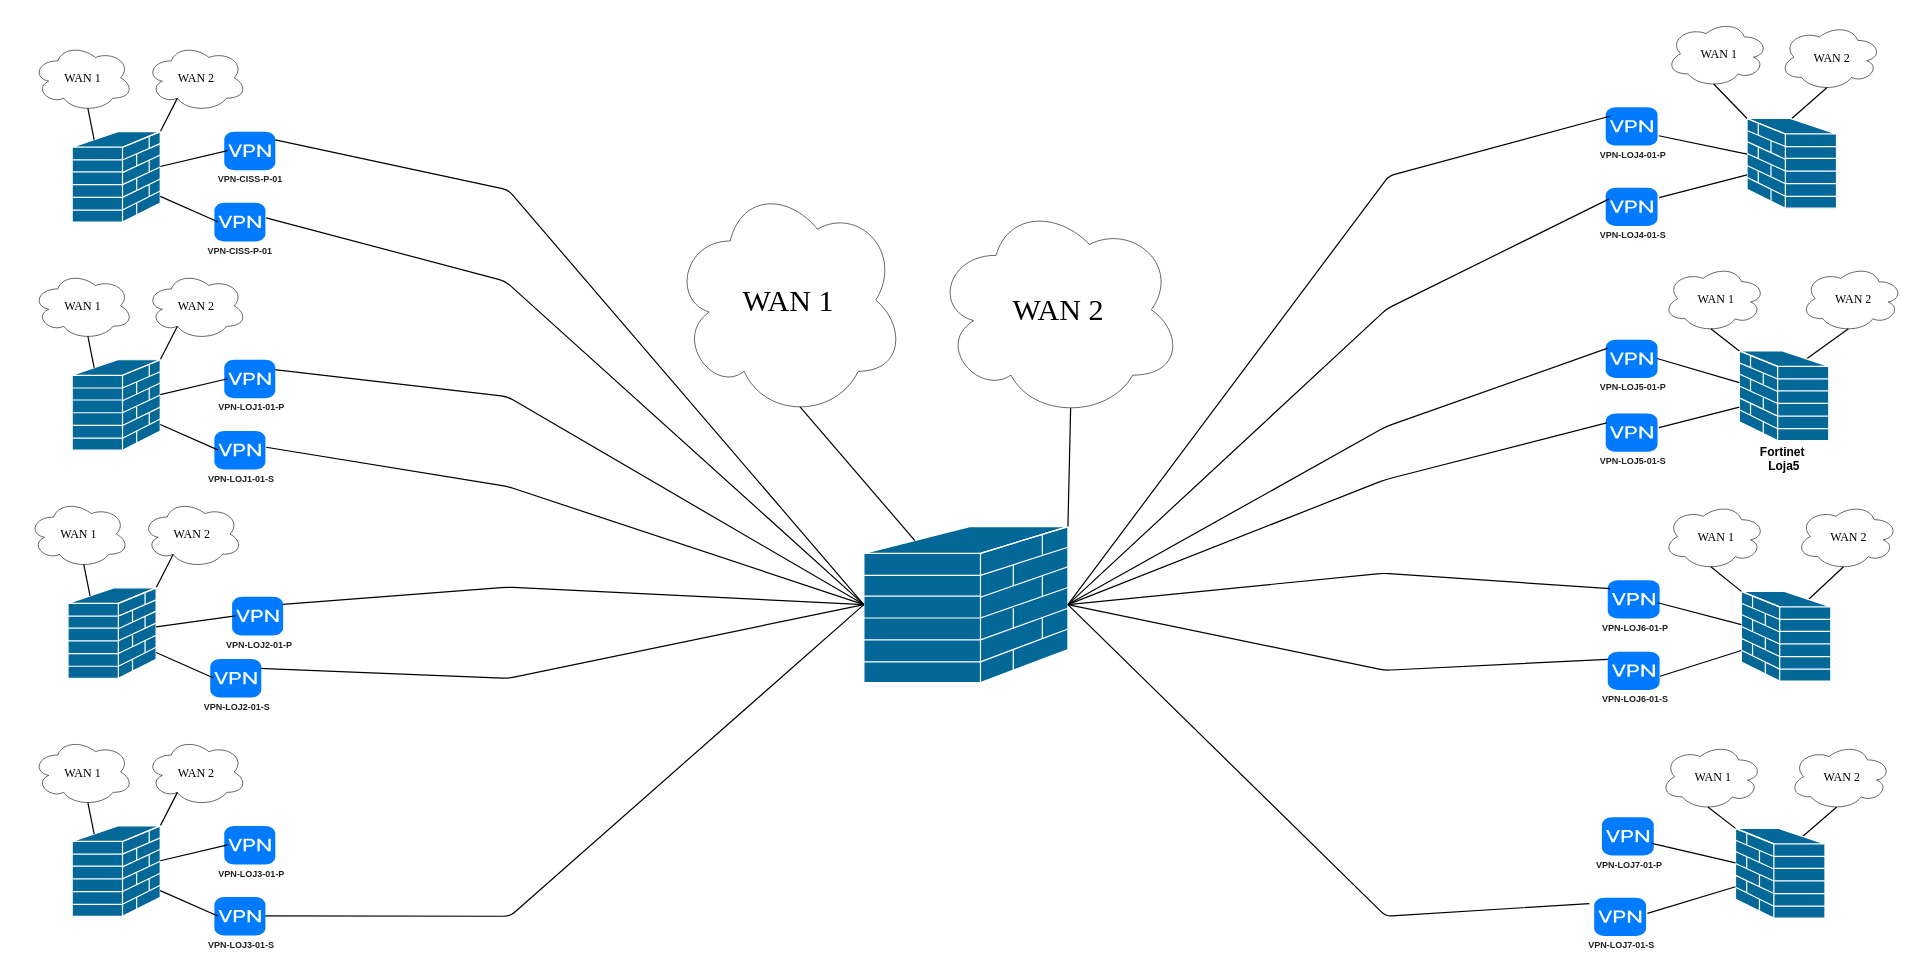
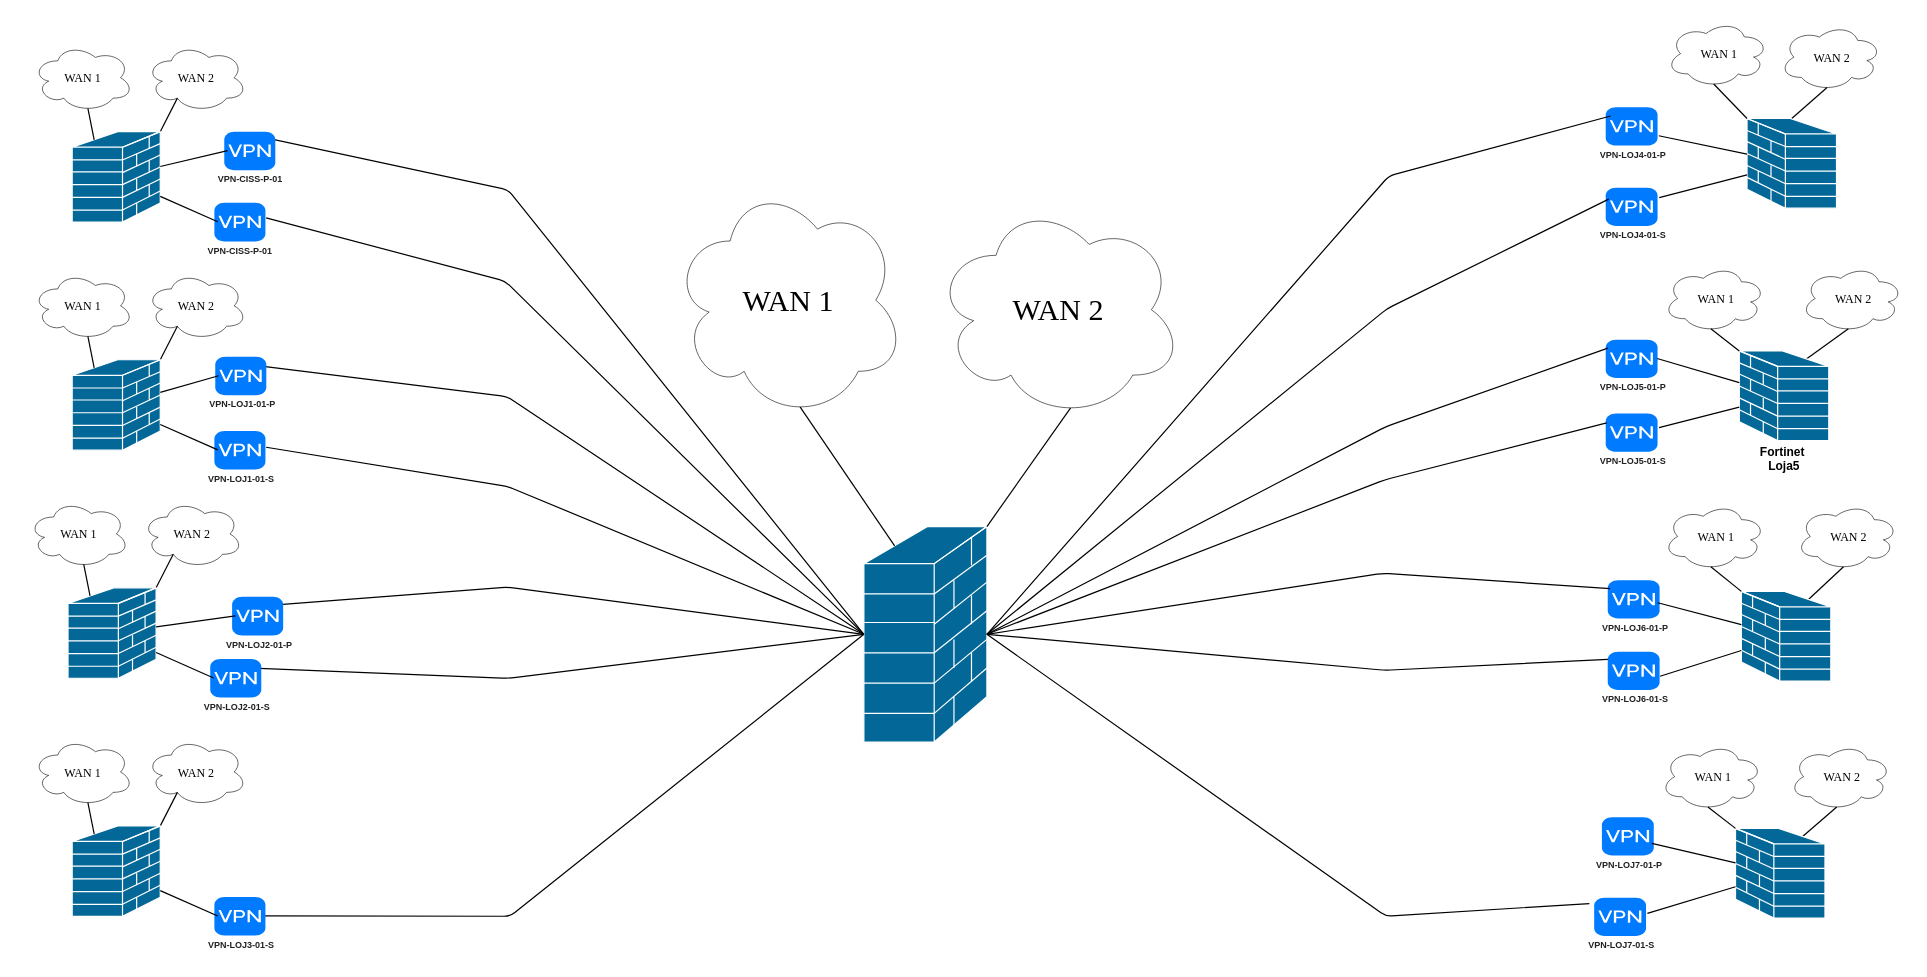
node "VPN-LOJ1-01-P": moved (250, 379) -> (241, 376)
node "Fortinet FGT60": size 204x156 -> 123x215
node "VPN-LOJ3-01-P": removed
edge "VPN-LOJ3-01-P" -- "Fortinet Loja3": removed
